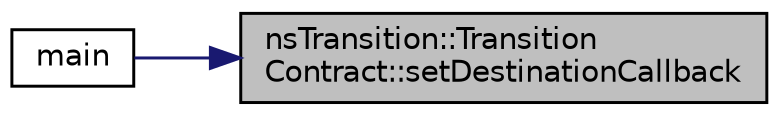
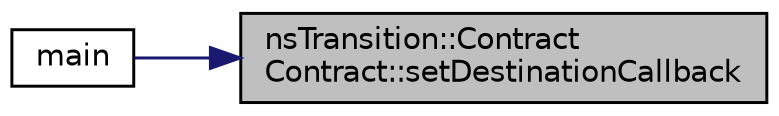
node "nsTransition::Transition Contract::setDestinationCallback": label "nsTransition::Transition Contract::setDestinationCallback" -> "nsTransition::Contract Contract::setDestinationCallback"
